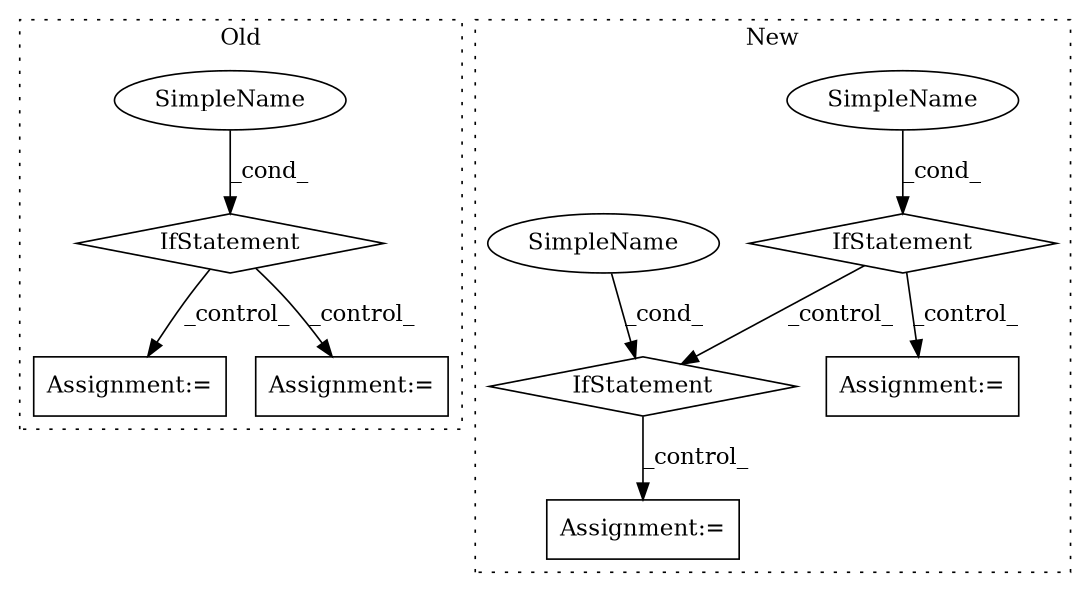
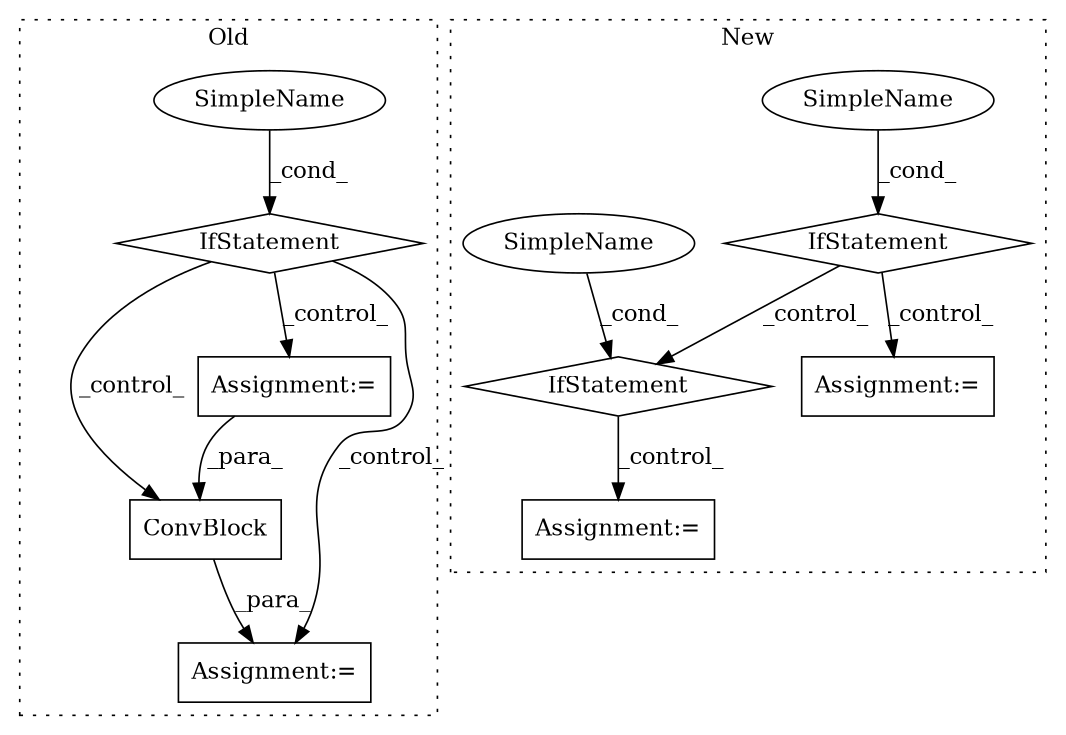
node "ConvBlock": added
